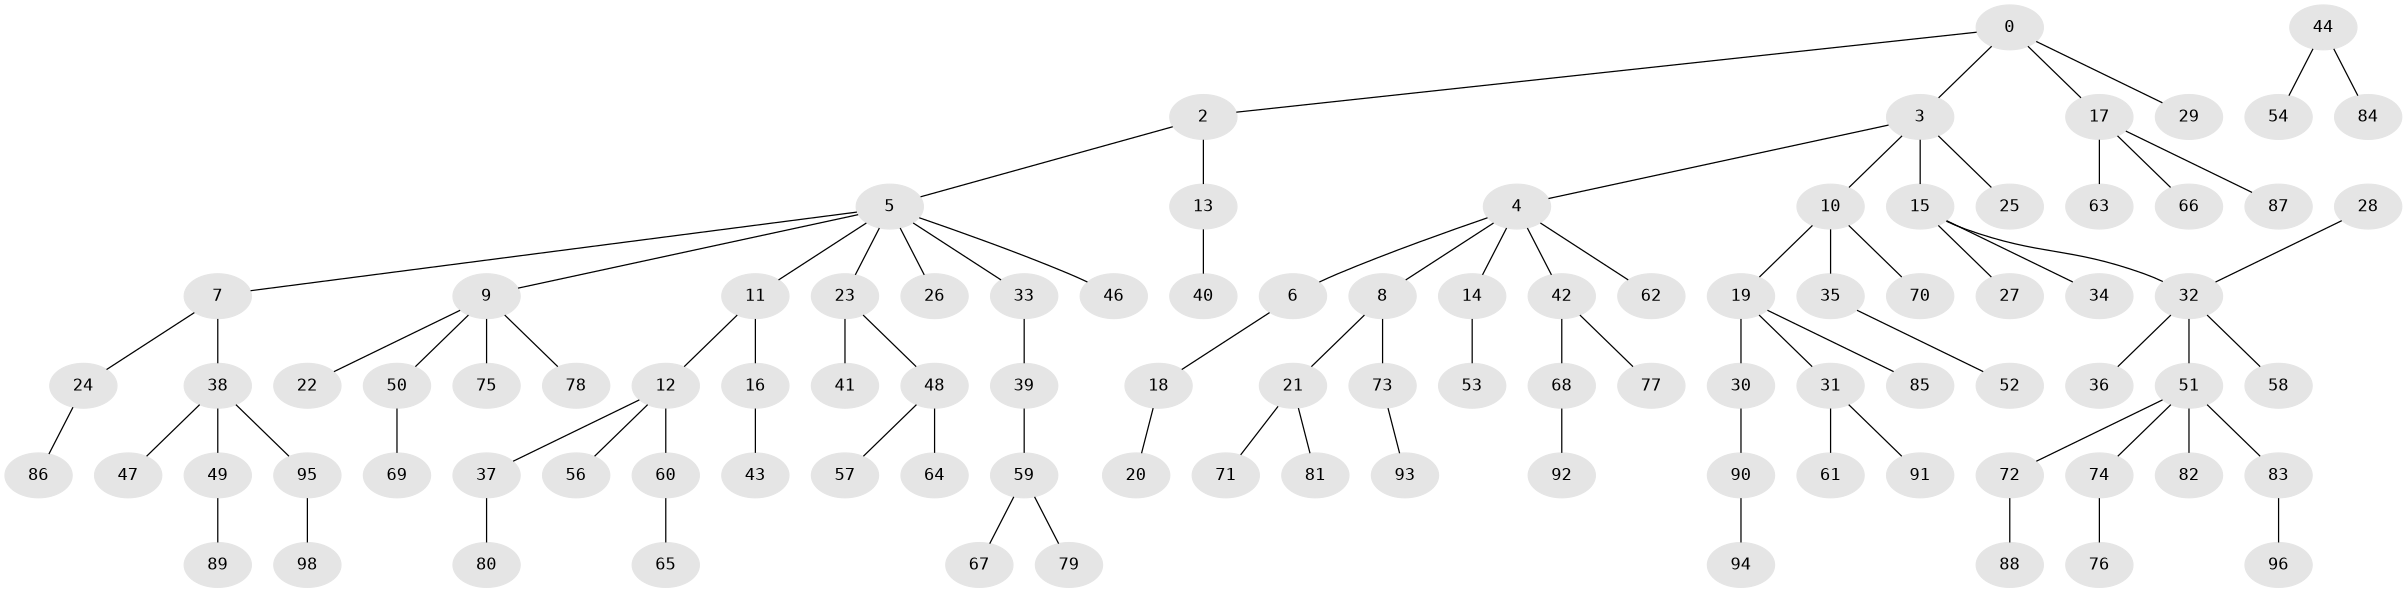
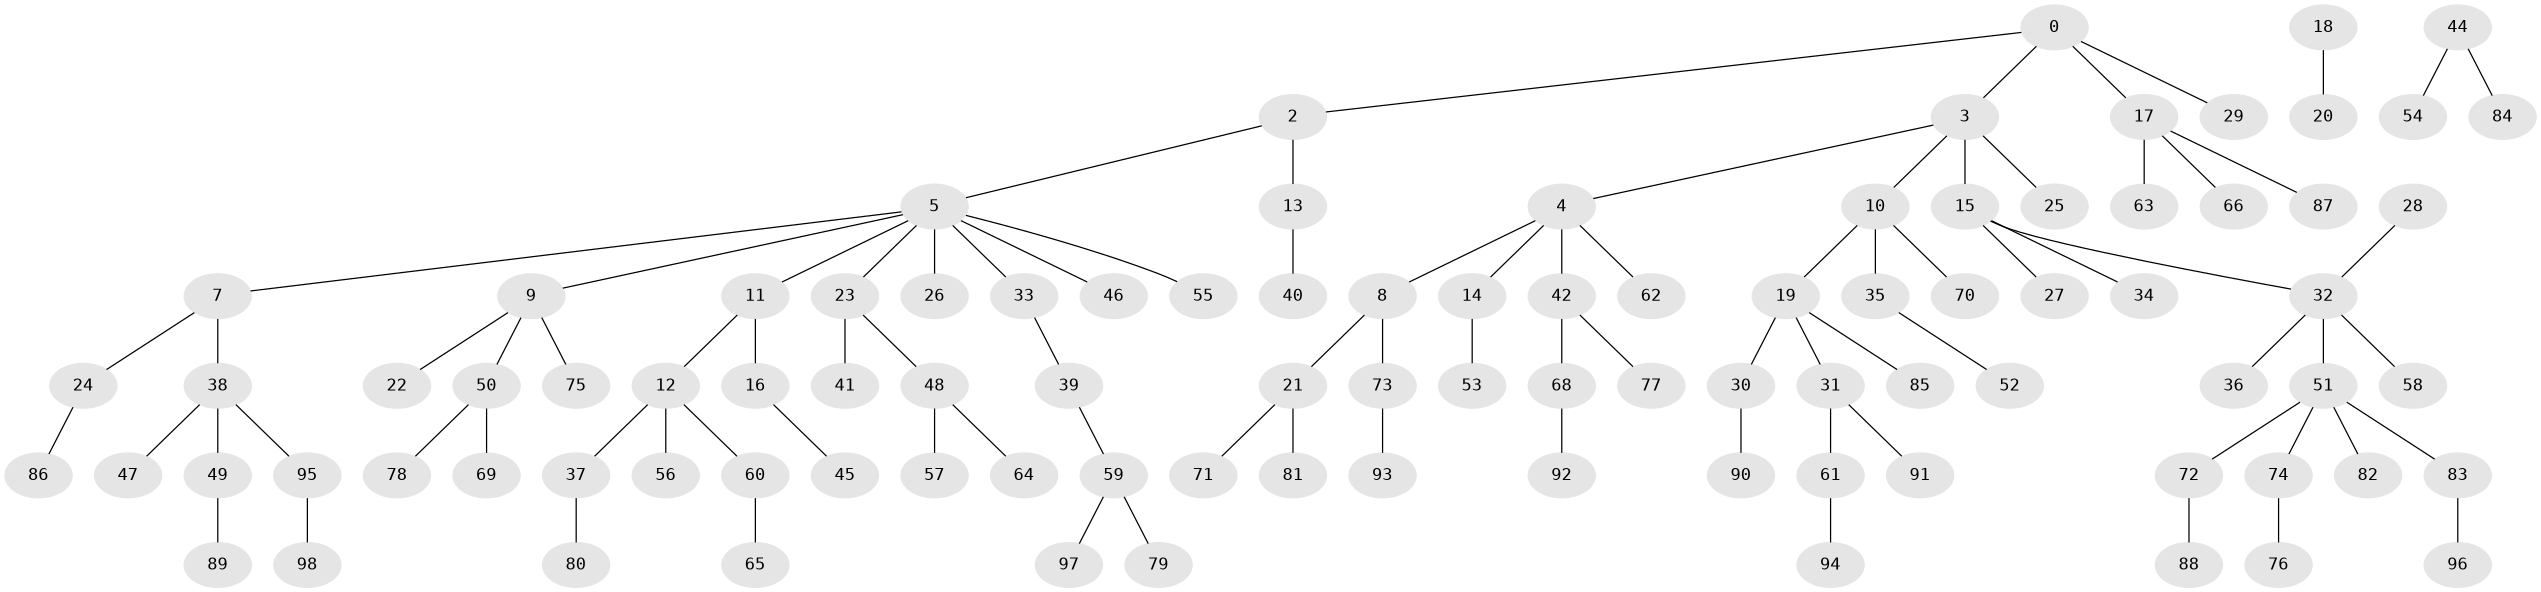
node "55": added
node "6": removed
edge "9" -- "78": now "50" -- "78"
node "43": label "43" -> "45"
edge "90" -- "94": now "61" -- "94"
node "67": label "67" -> "97"
